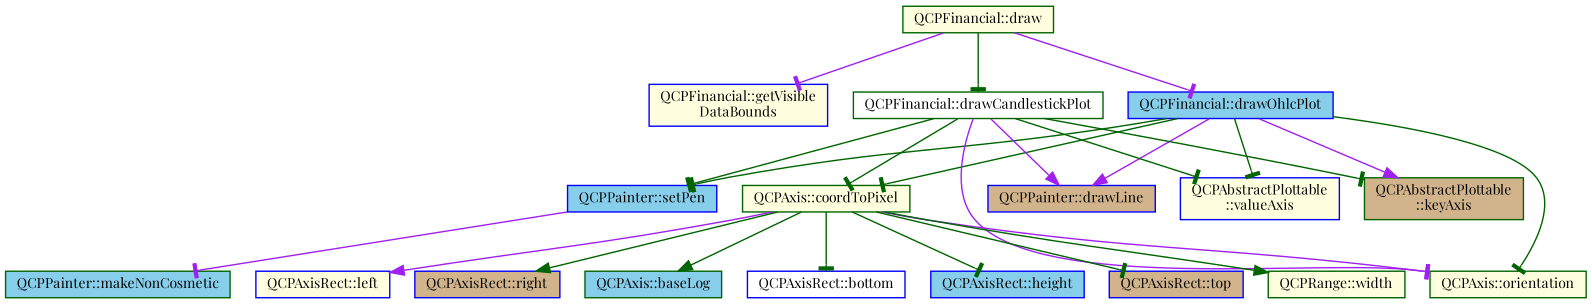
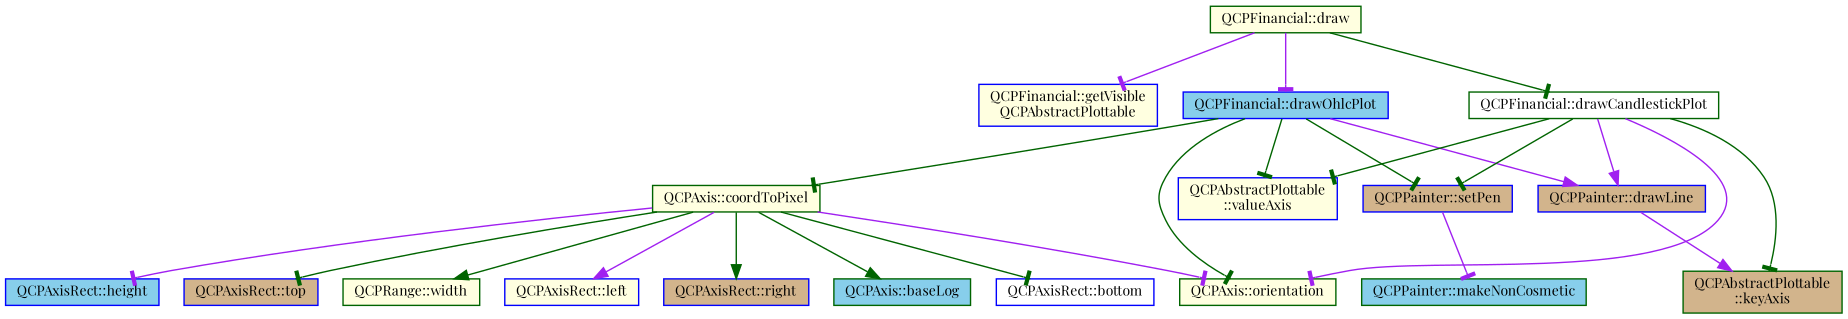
node "QCPFinancial::getVisible DataBounds": label "QCPFinancial::getVisible DataBounds" -> "QCPFinancial::getVisible QCPAbstractPlottable"
edge "QCPFinancial::drawCandlestickPlot" -> "QCPAxis::coordToPixel": removed
edge "QCPFinancial::drawOhlcPlot" -> "QCPAbstractPlottable ::keyAxis": now "QCPPainter::drawLine" -> "QCPAbstractPlottable ::keyAxis"
node "QCPPainter::setPen": fillcolor skyblue -> tan
edge "QCPAxis::coordToPixel" -> "QCPAxisRect::height": color darkgreen -> purple
